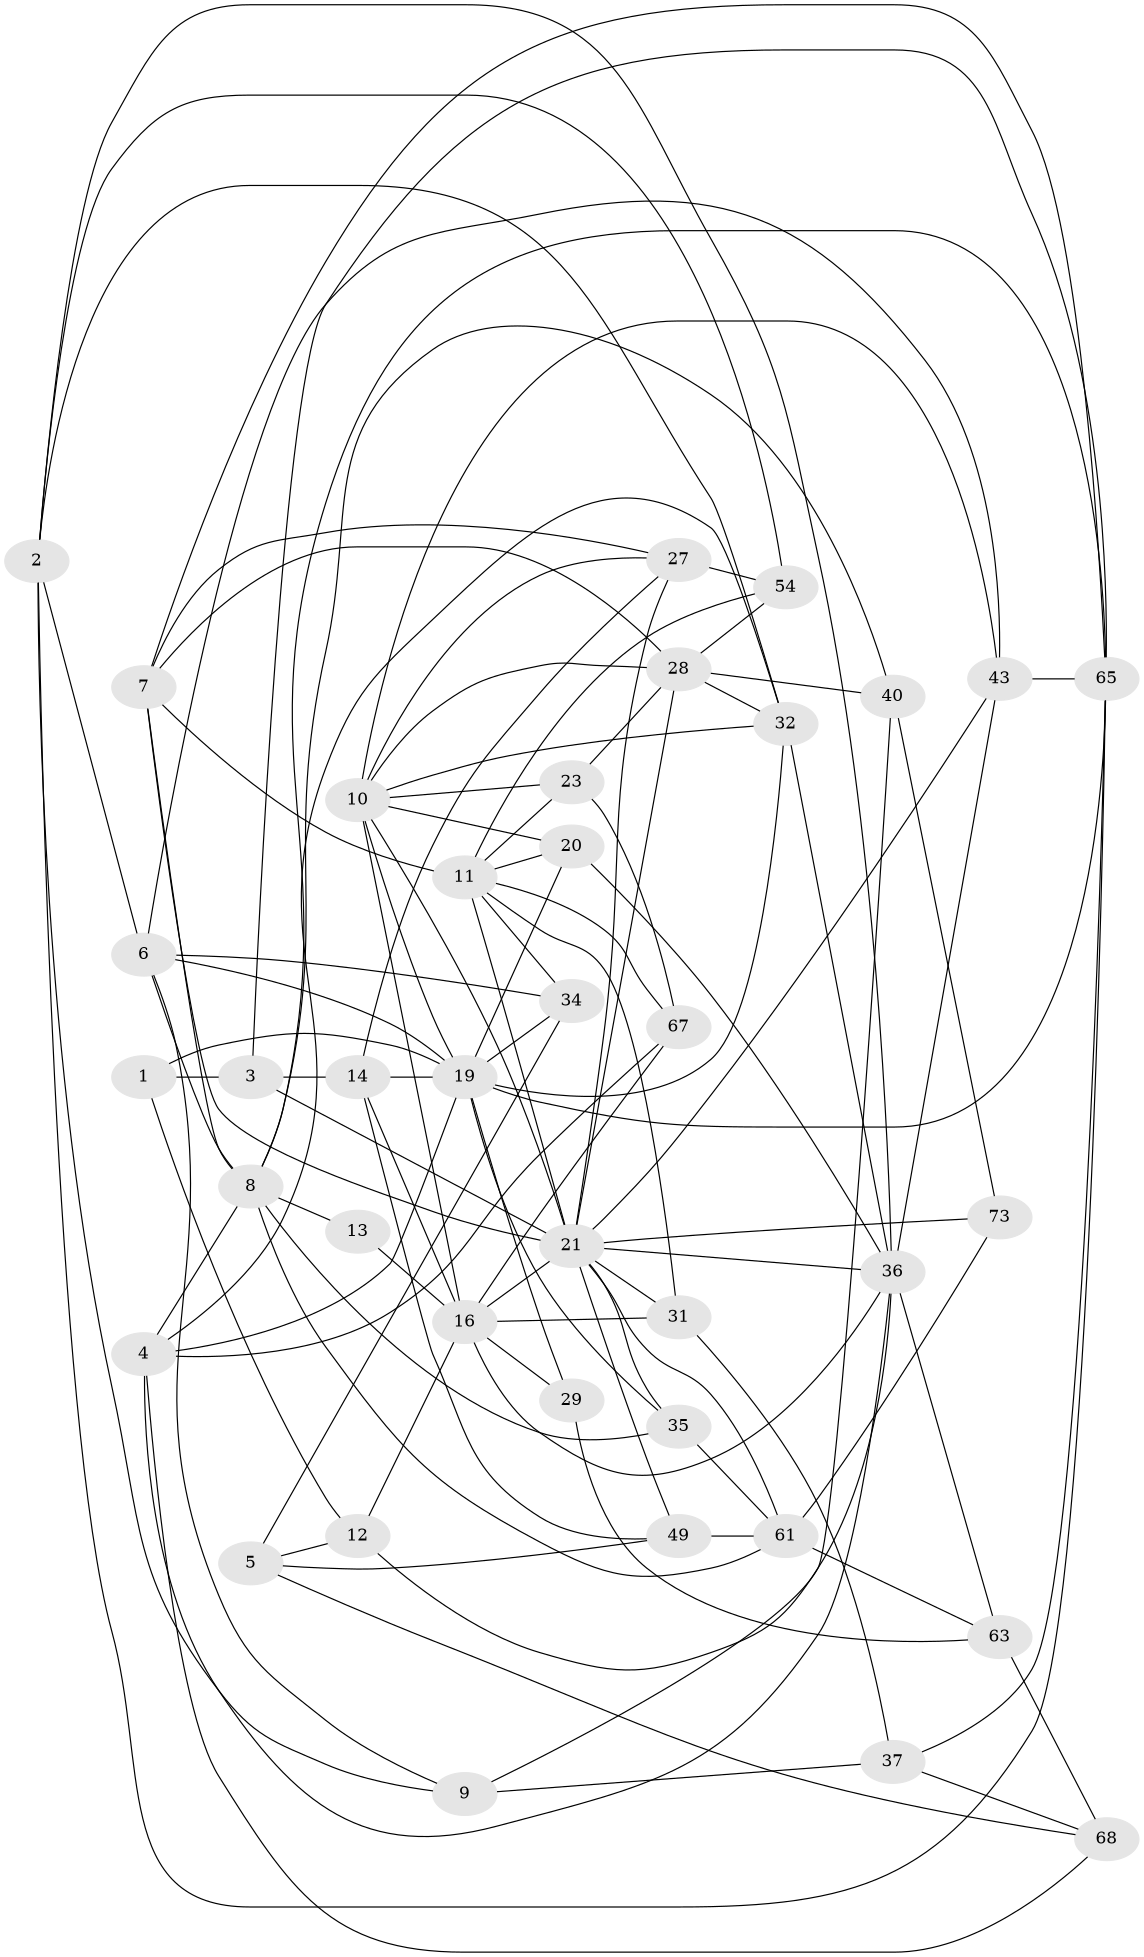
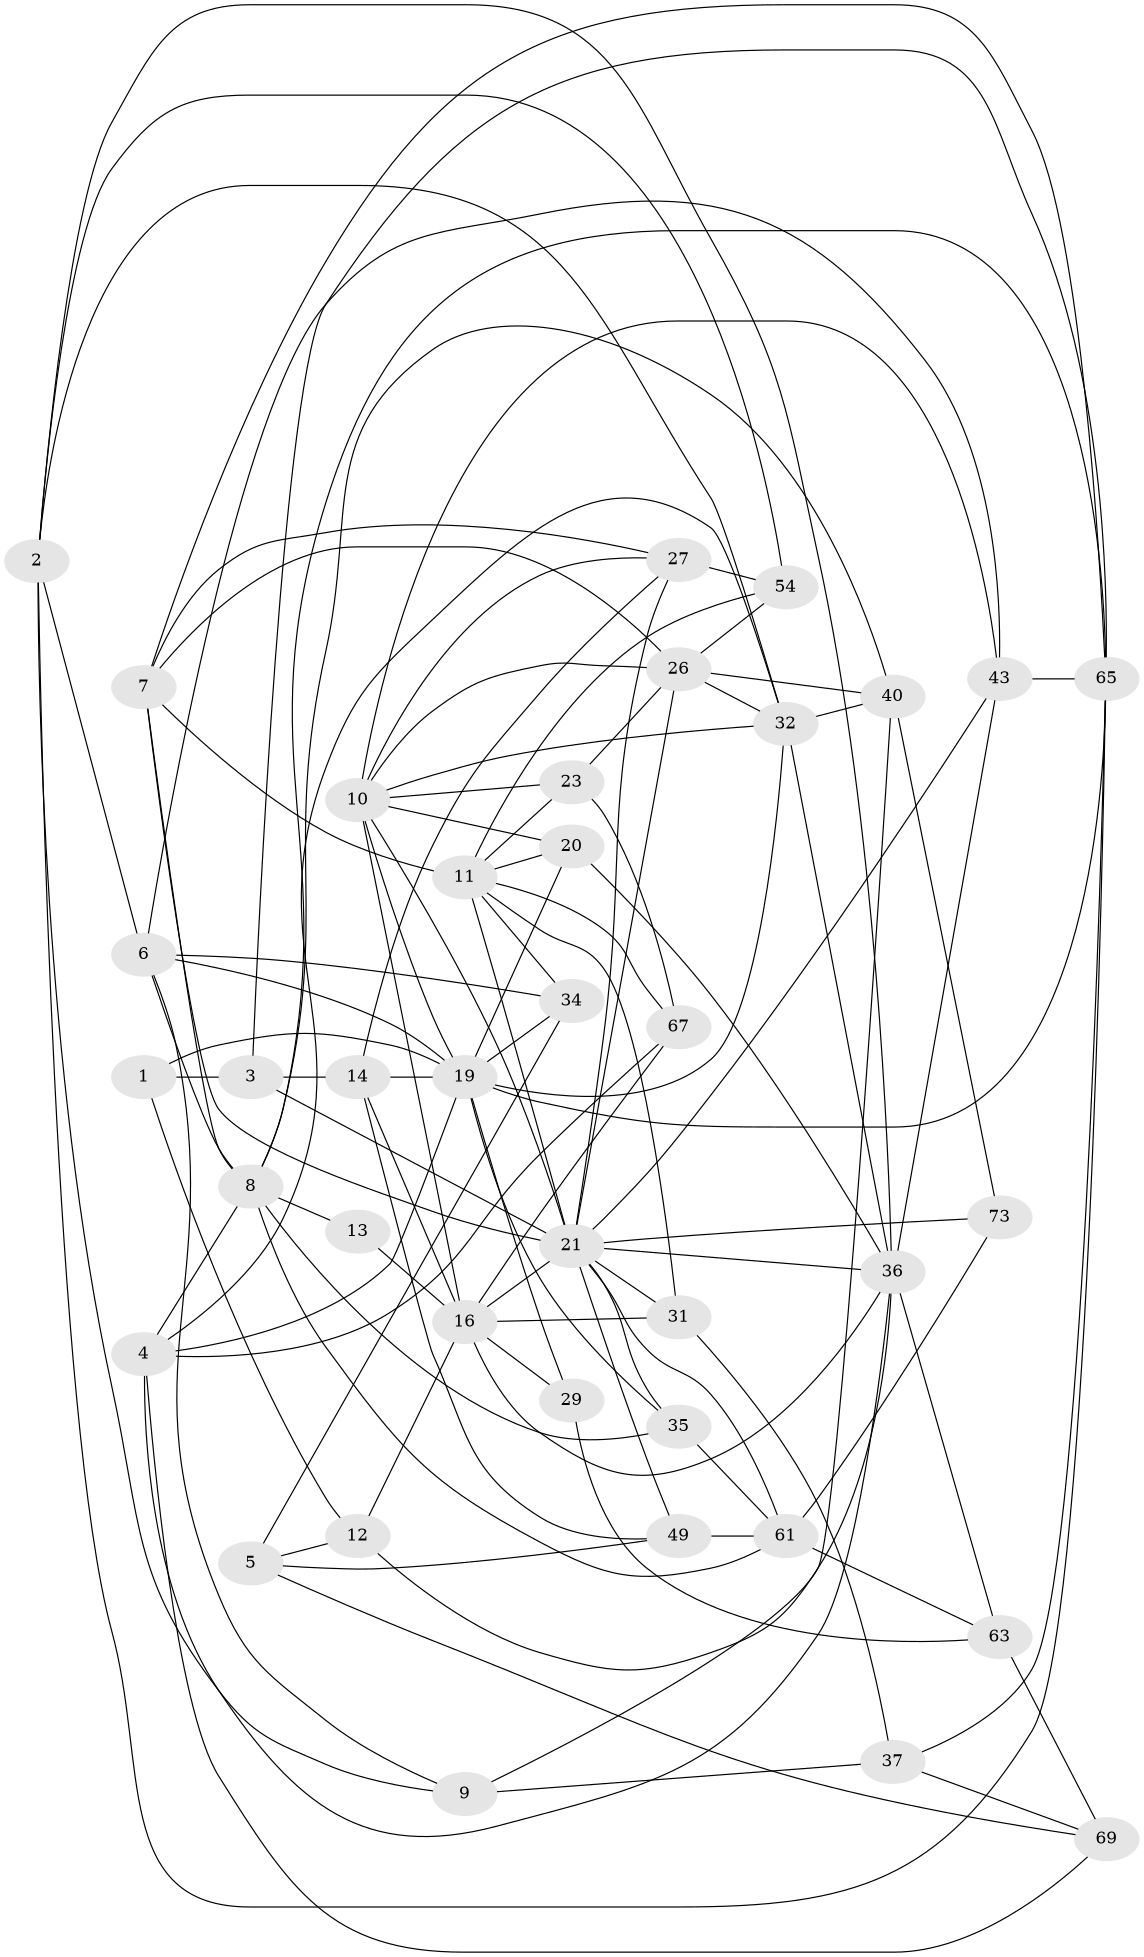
node "28": label "28" -> "26"
edge "40" -- "32": added
node "68": label "68" -> "69"
